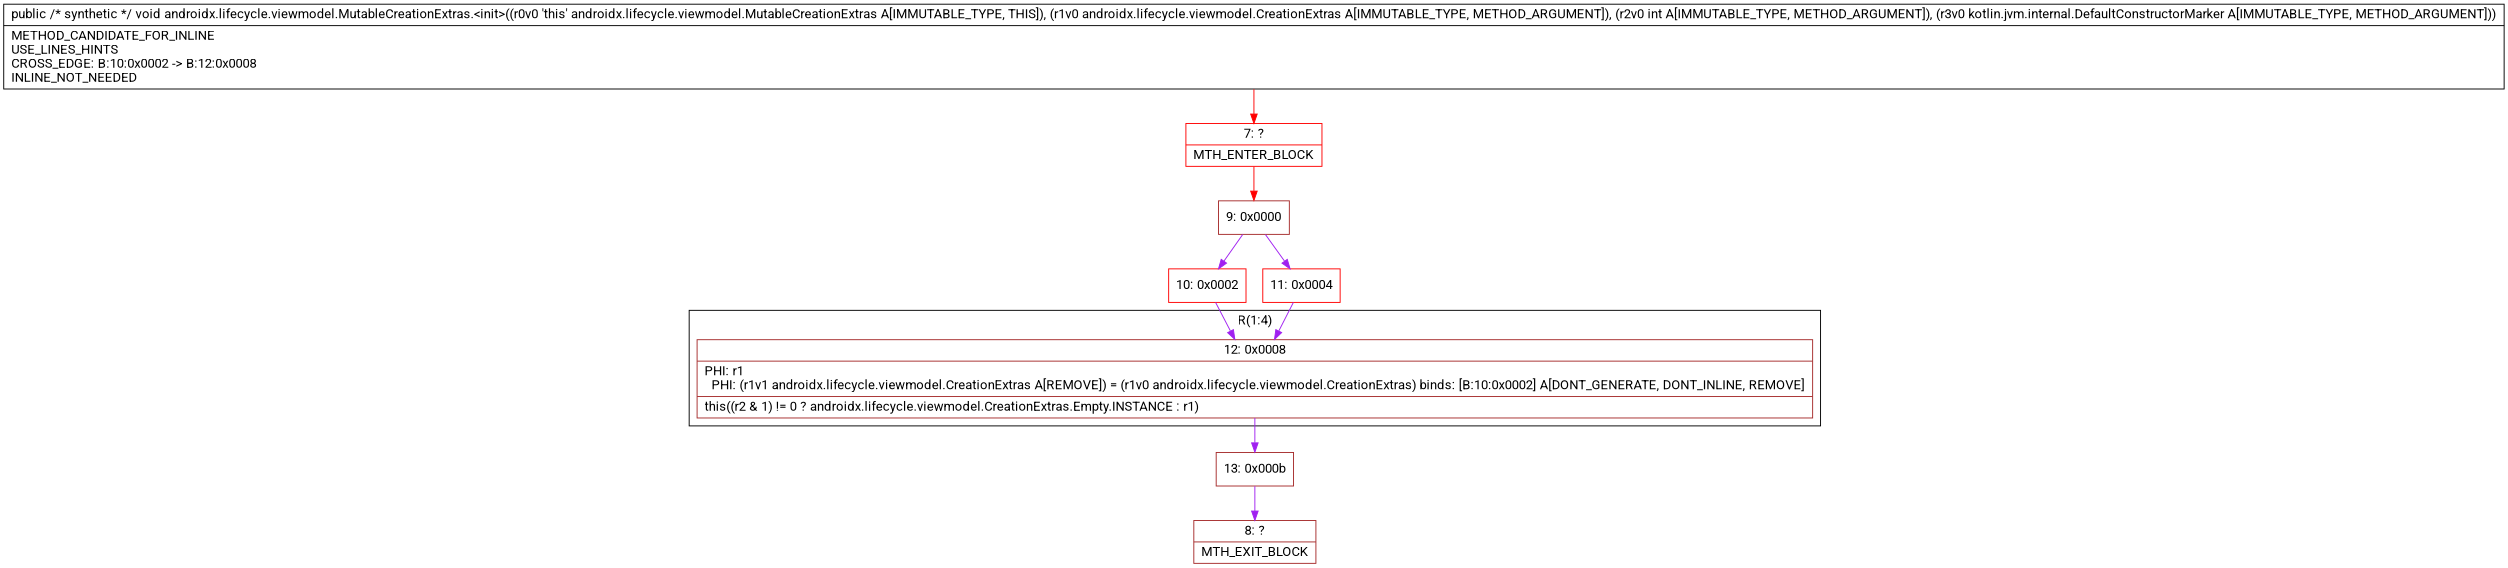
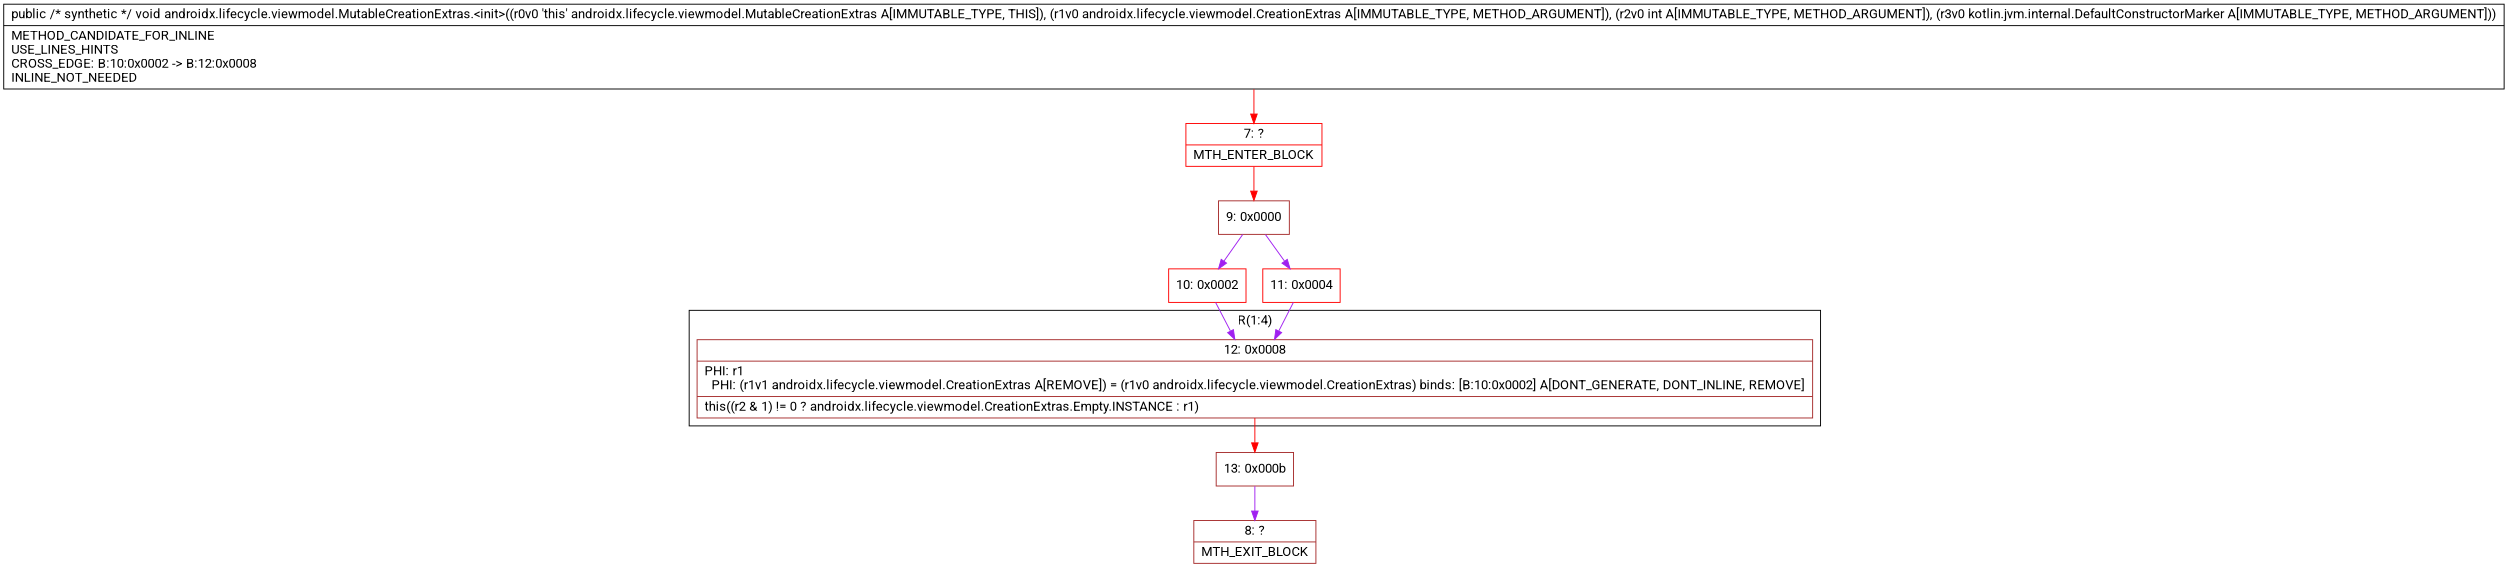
edge "12: 0x0008" -> "13: 0x000b": color purple -> red
